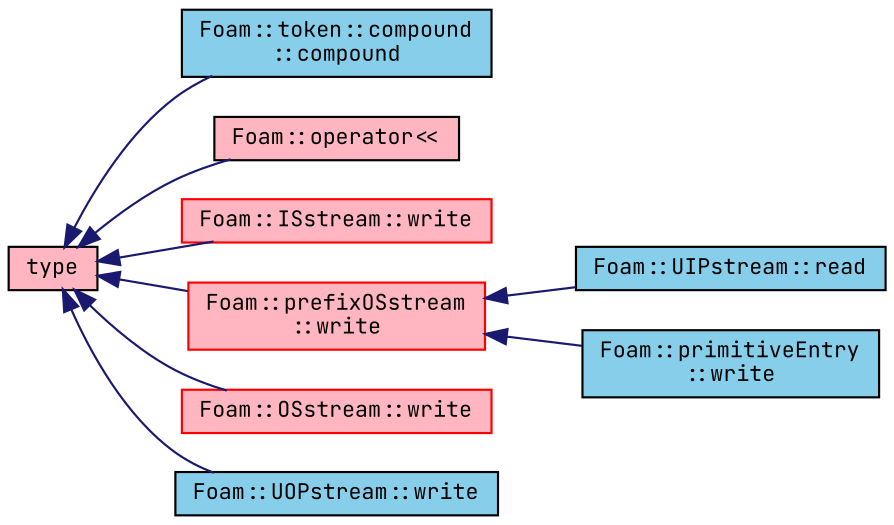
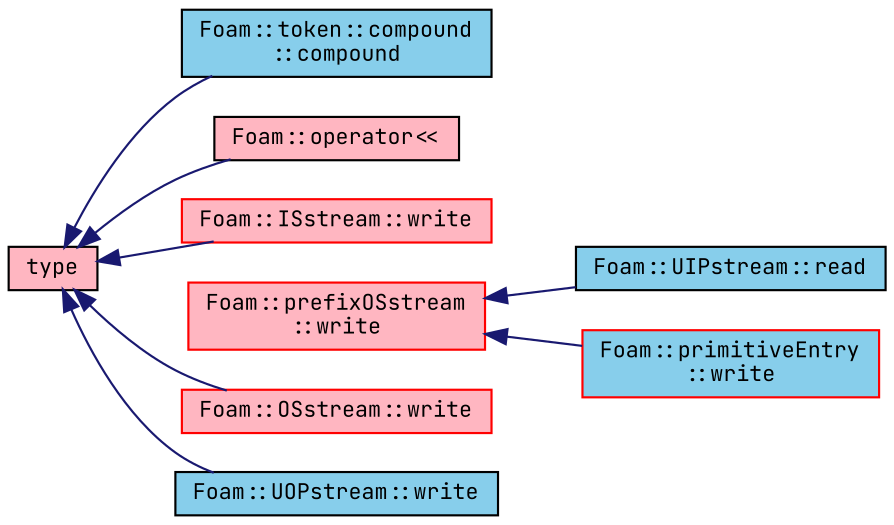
edge "Foam::prefixOSstream ::write" -> "type": removed
node "Foam::primitiveEntry ::write": color black -> red
